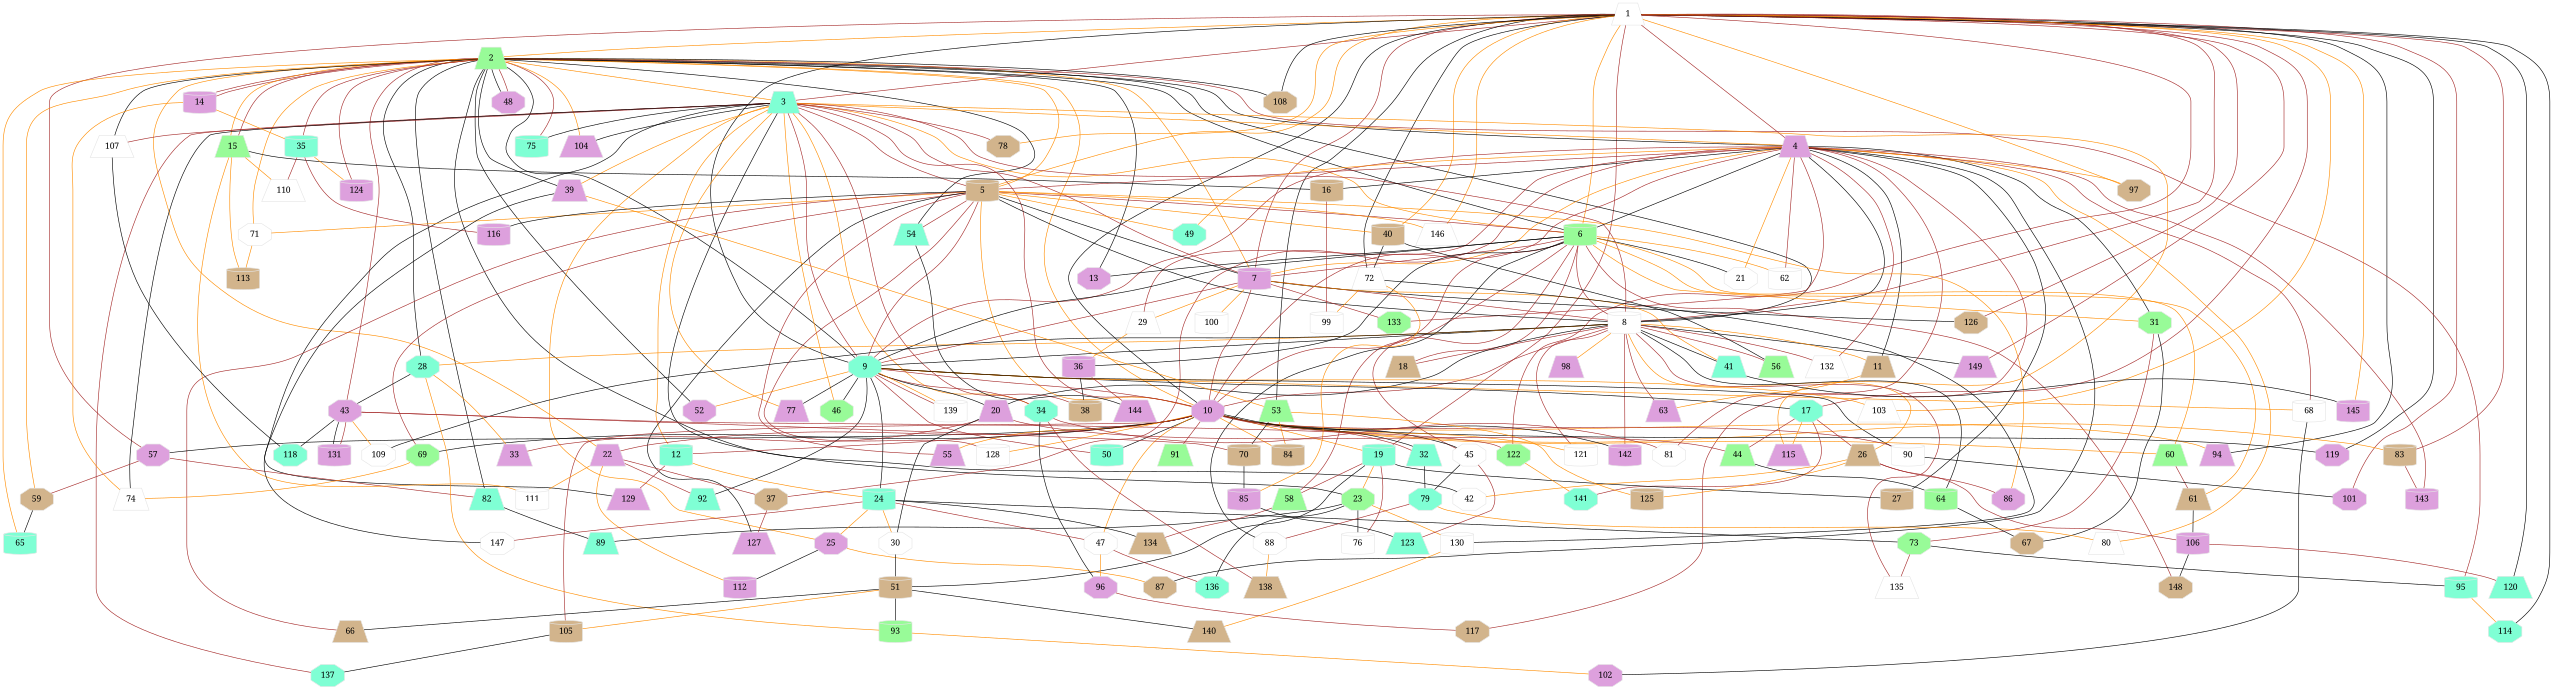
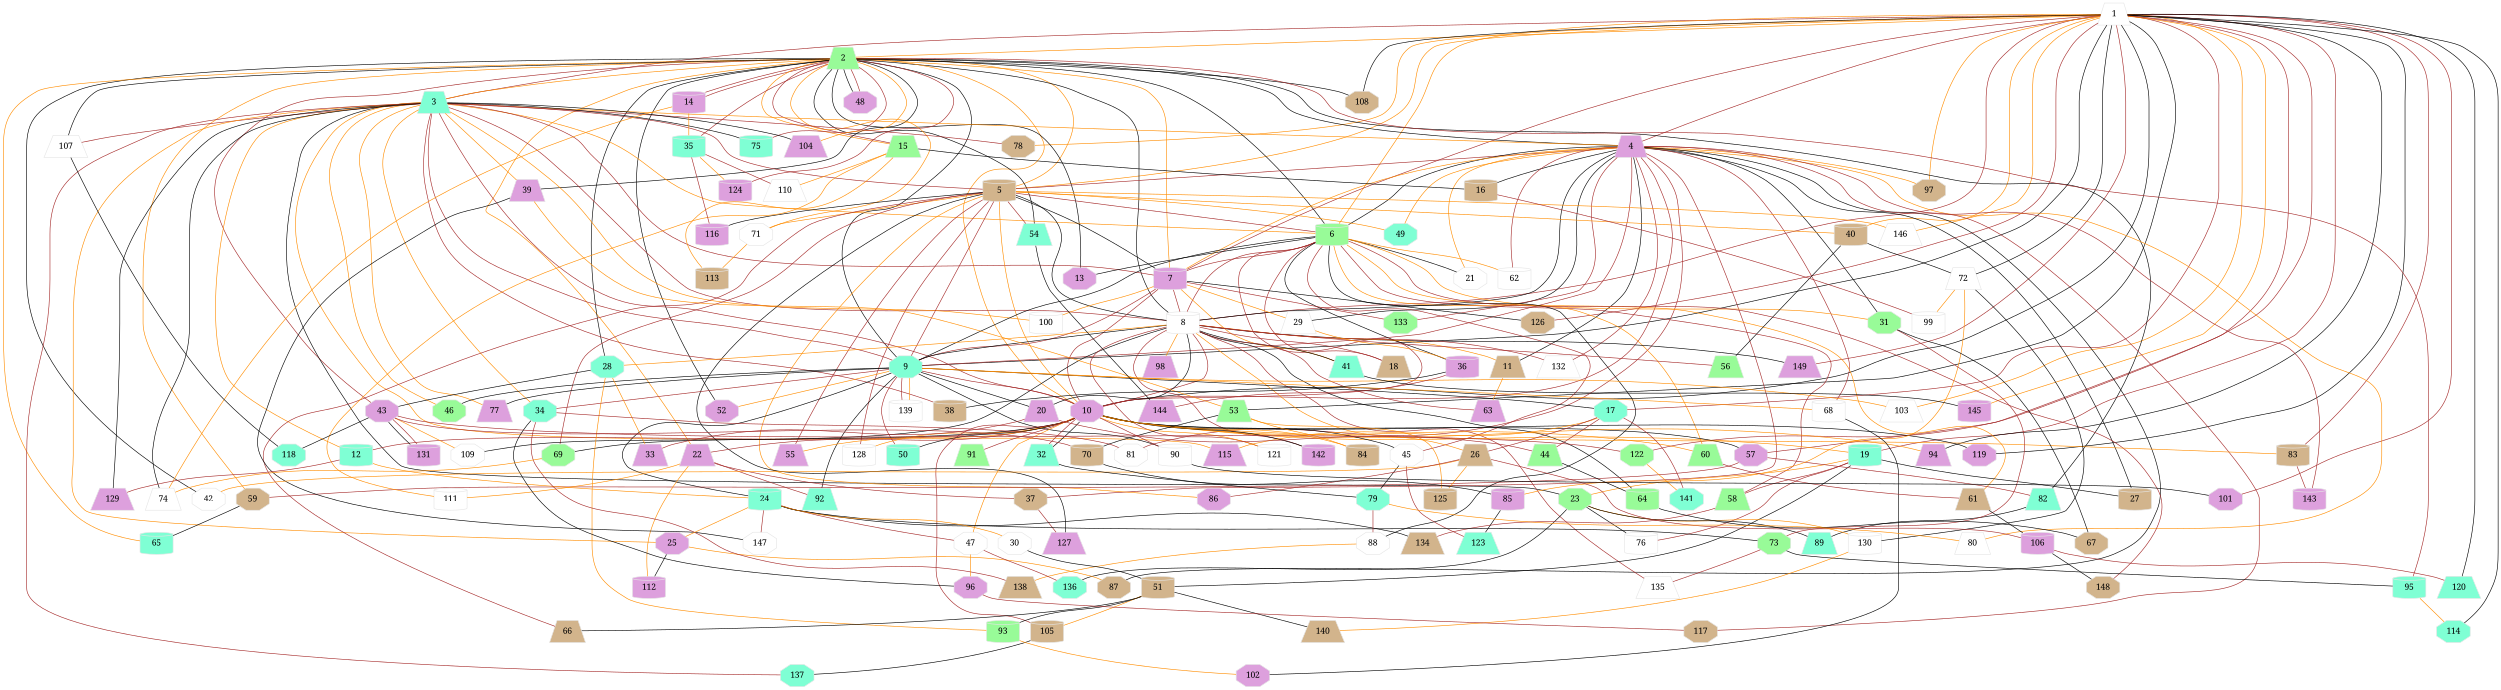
edge "4" -- "29": color brown -> black
edge "3" -- "100": added
edge "20" -- "30": removed
